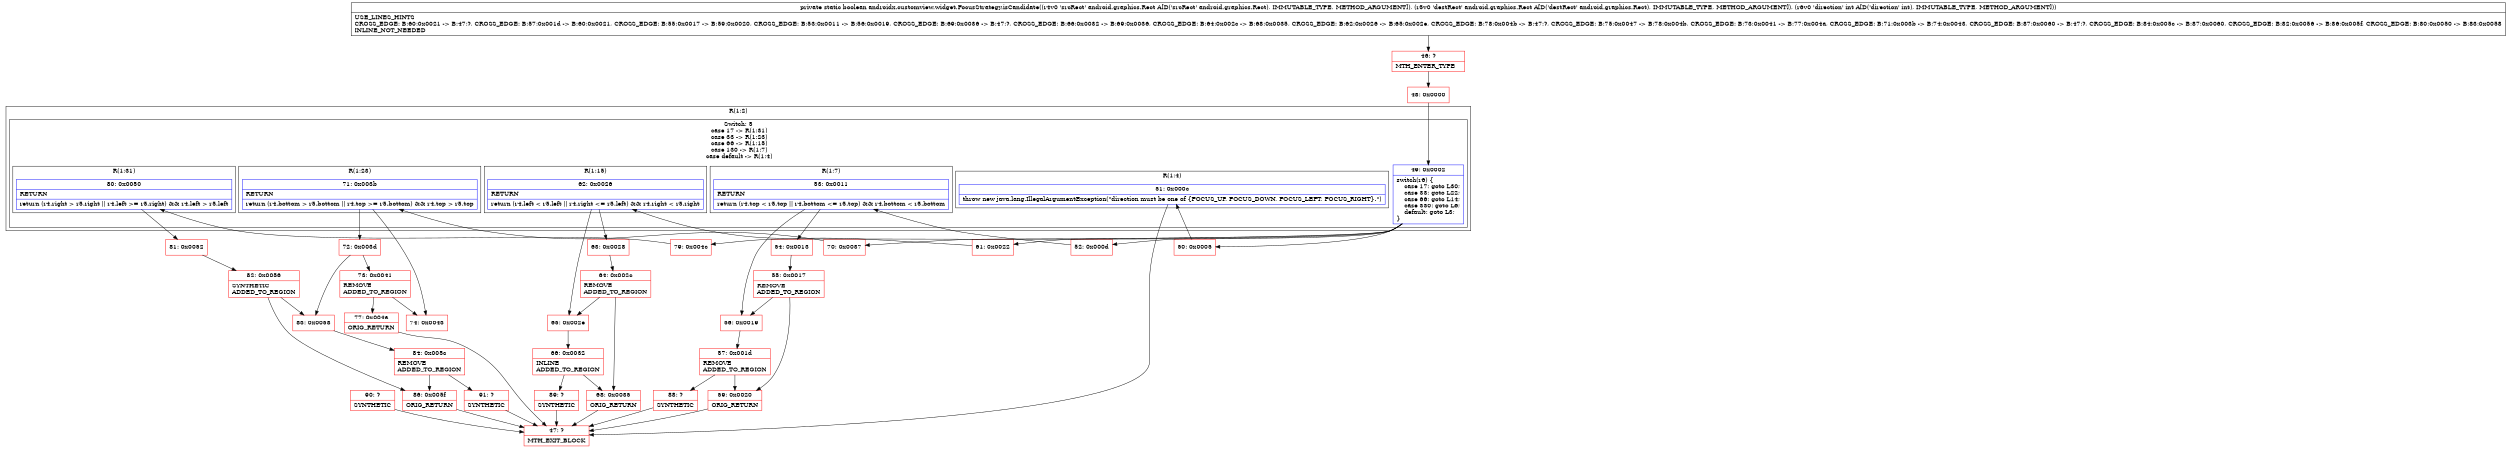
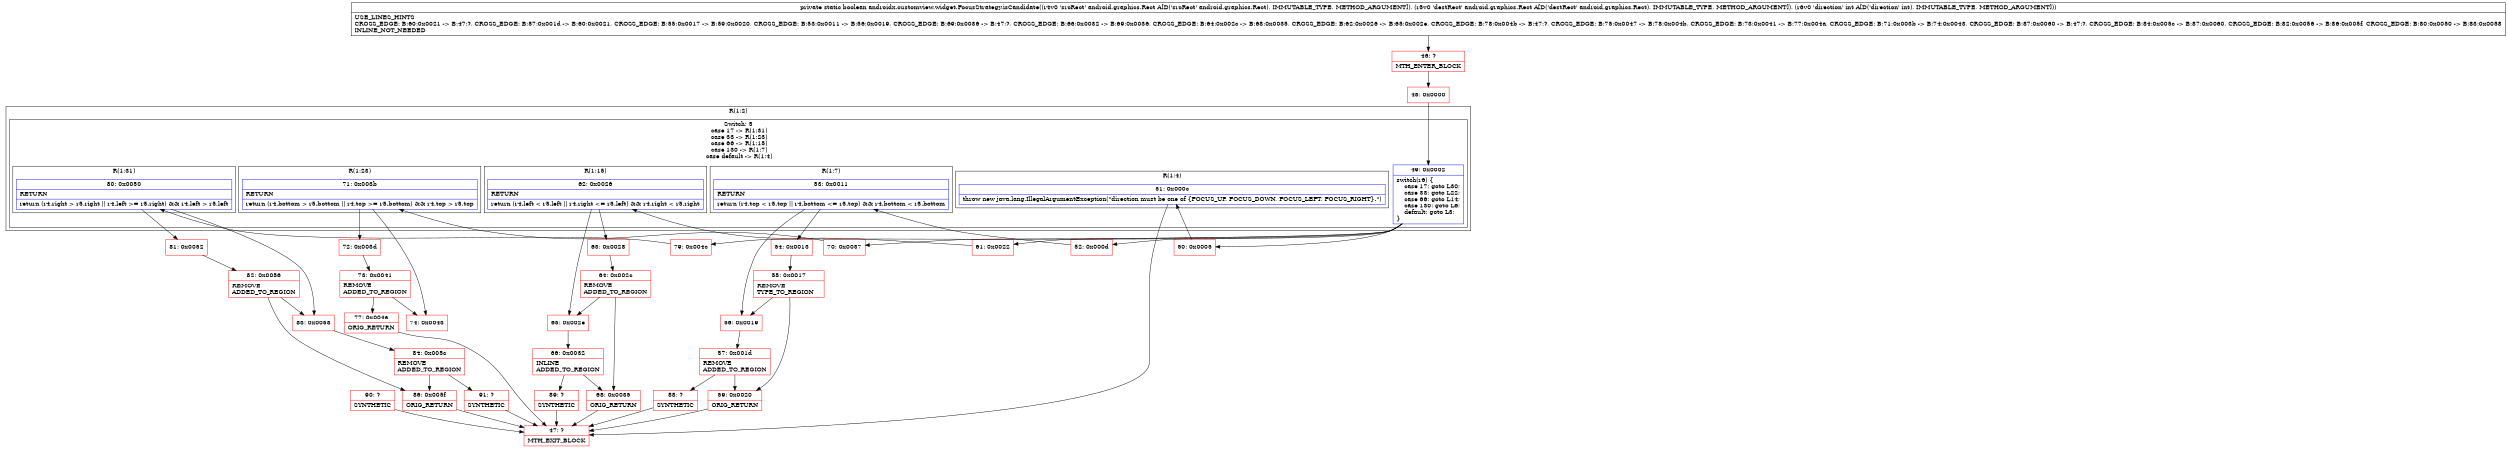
node "46: ?": text "MTH_ENTER_TYPE" -> "MTH_ENTER_BLOCK"
node "49: 0x0002": text "case 330: goto L6;" -> "case 130: goto L6;"
edge "72: 0x003d" -> "83: 0x0058": now "80: 0x0050" -> "83: 0x0058"
node "82: 0x0056": text "SYNTHETIC" -> "REMOVE"
node "55: 0x0017": text "ADDED_TO_REGION" -> "TYPE_TO_REGION"
